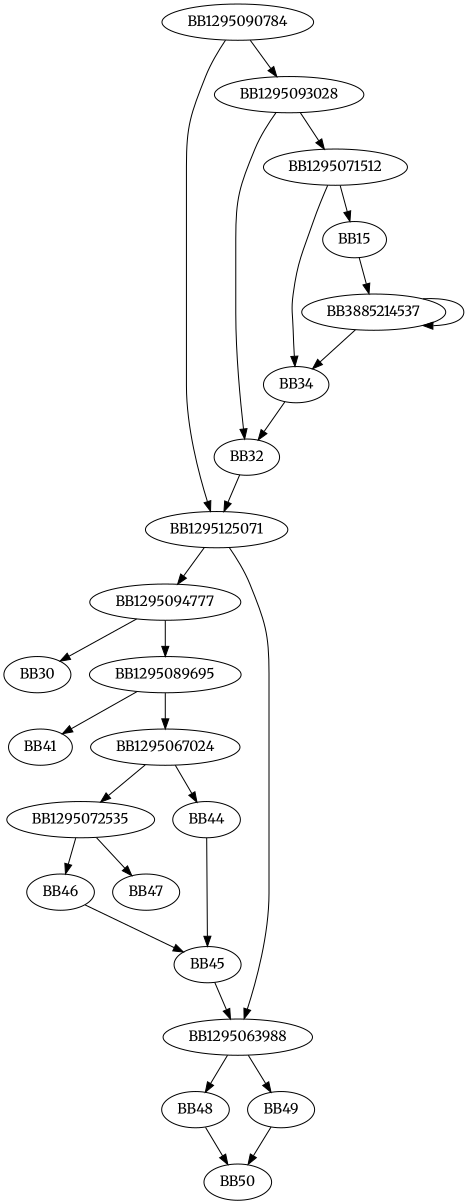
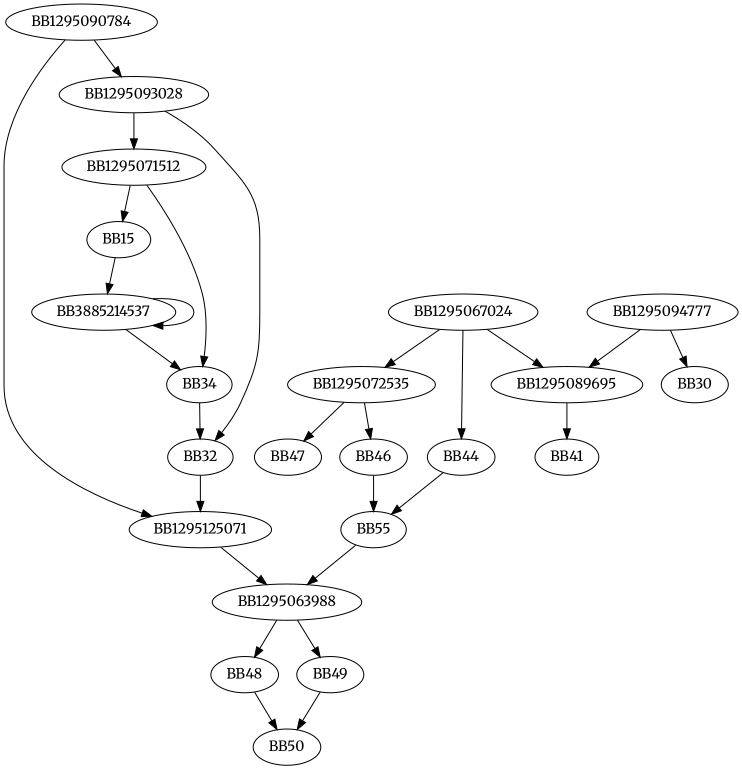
edge "BB1295125071" -> "BB1295094777": removed
edge "BB1295089695" -> "BB1295067024": reversed
node "BB45": label "BB45" -> "BB55"
